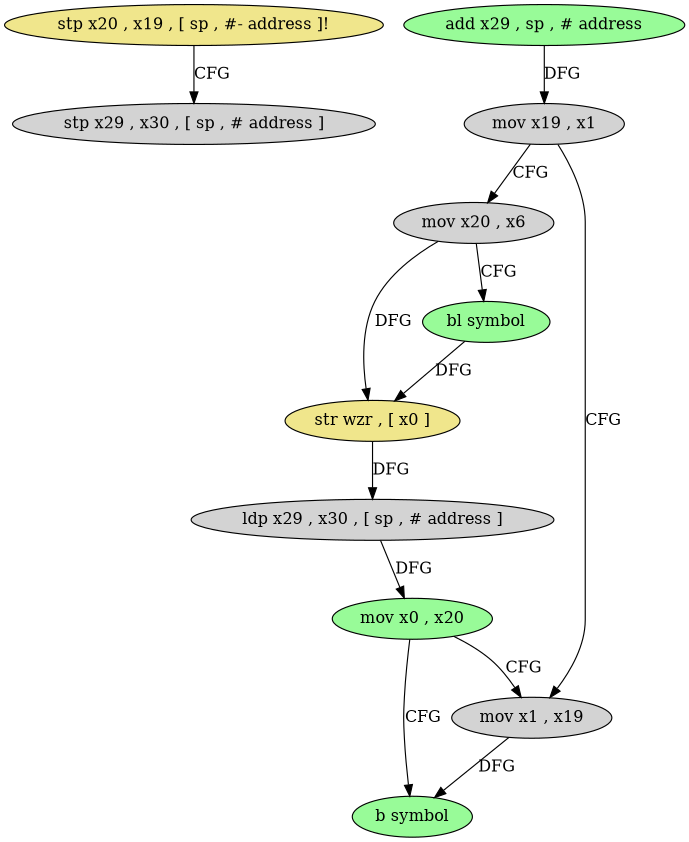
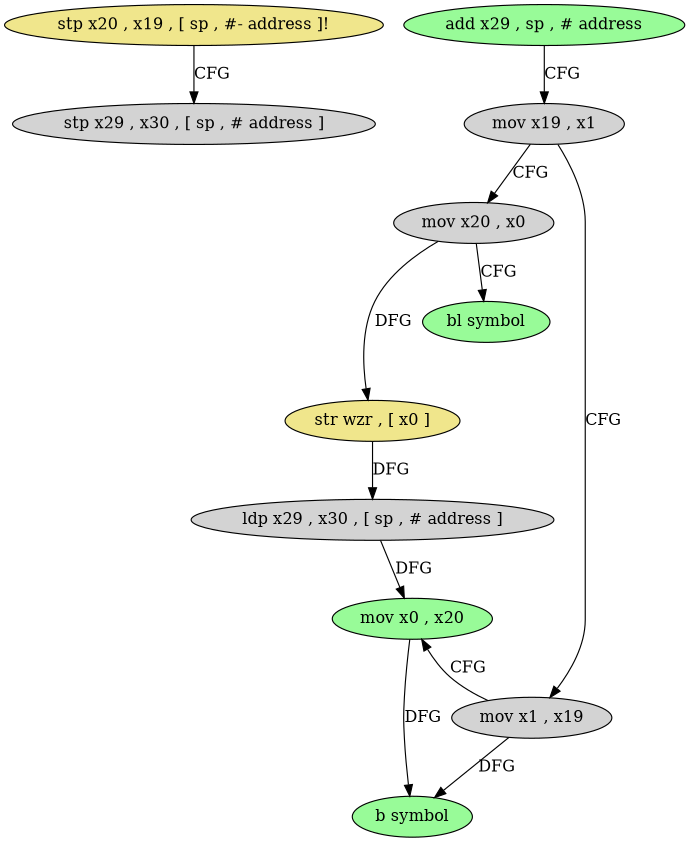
edge "add x29 , sp , # address" -> "mov x19 , x1": label "DFG" -> "CFG"
node "mov x20 , x6": label "mov x20 , x6" -> "mov x20 , x0"
edge "bl symbol" -> "str wzr , [ x0 ]": removed, label "DFG"
edge "mov x0 , x20" -> "mov x1 , x19": reversed
edge "mov x0 , x20" -> "b symbol": label "CFG" -> "DFG"
